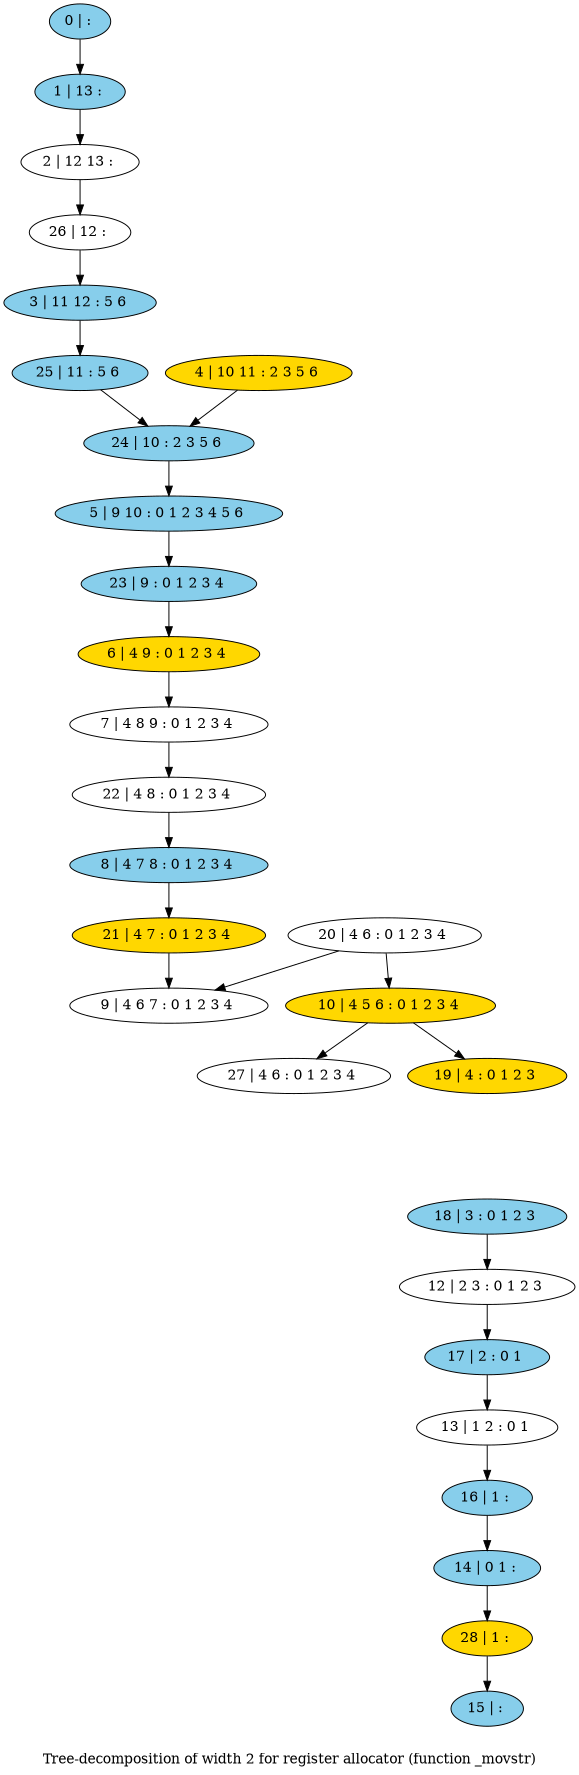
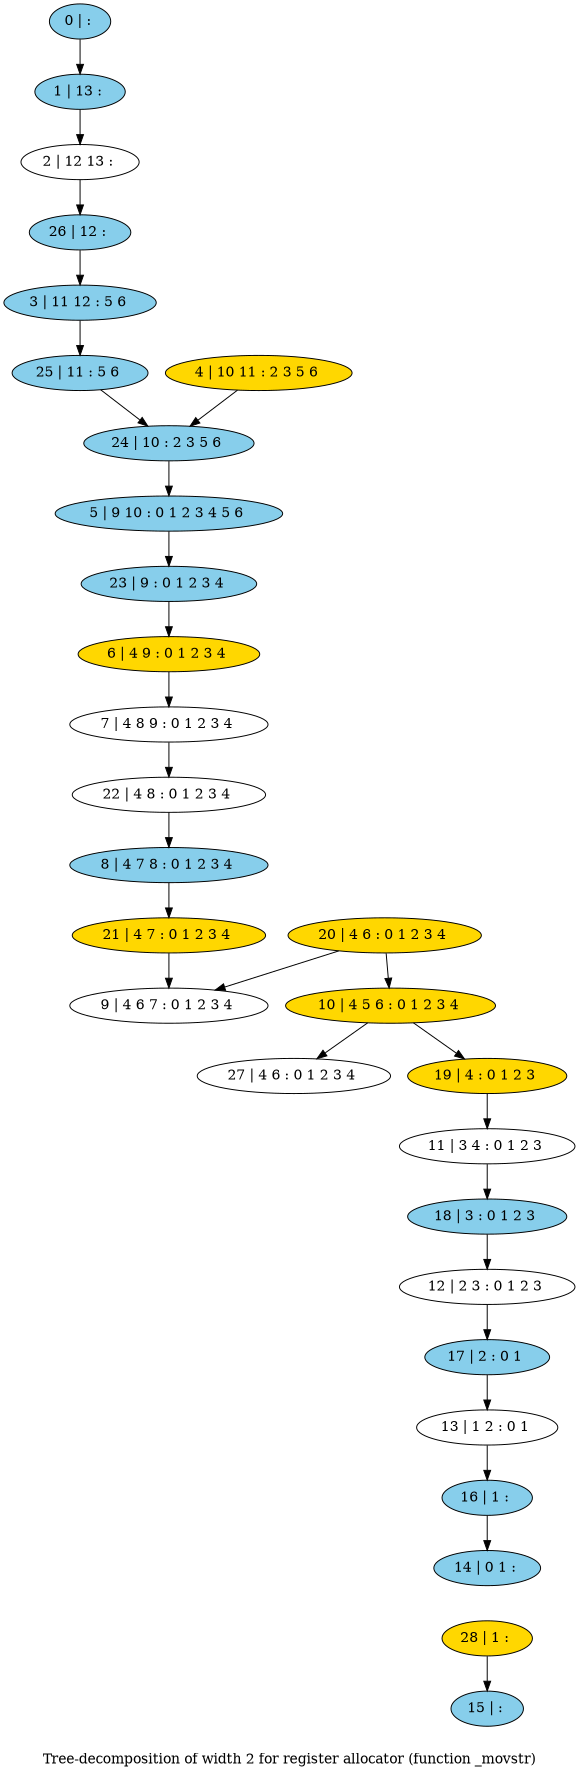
node "26 | 12 :": fillcolor white -> skyblue
node "20 | 4 6 : 0 1 2 3 4": fillcolor white -> gold
node "11 | 3 4 : 0 1 2 3": added
edge "14 | 0 1 :" -> "28 | 1 :": removed
